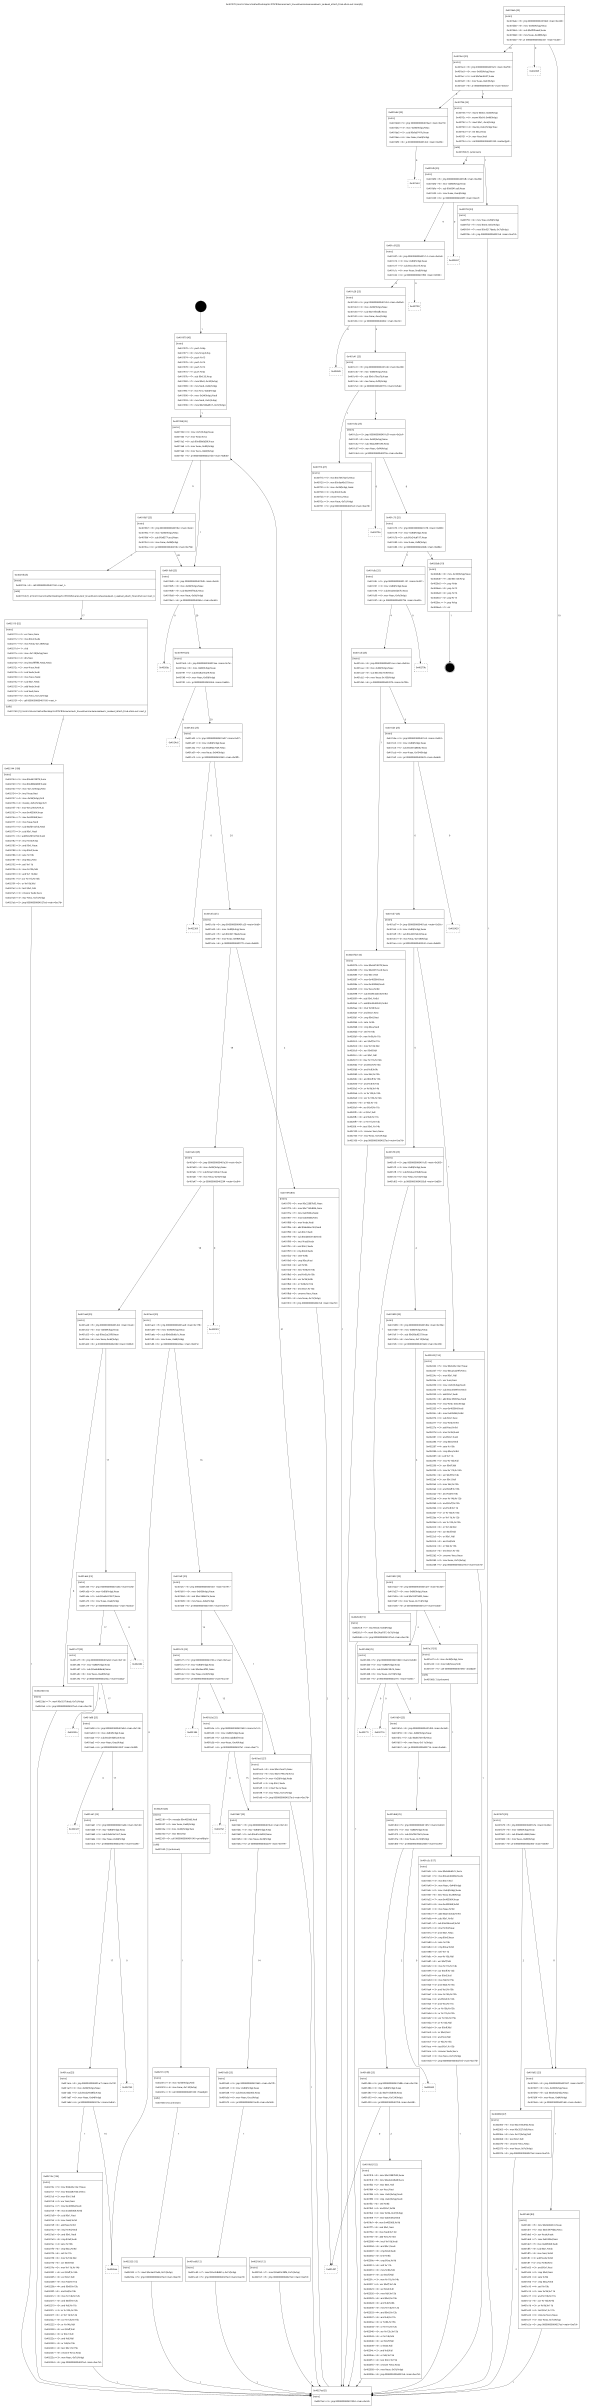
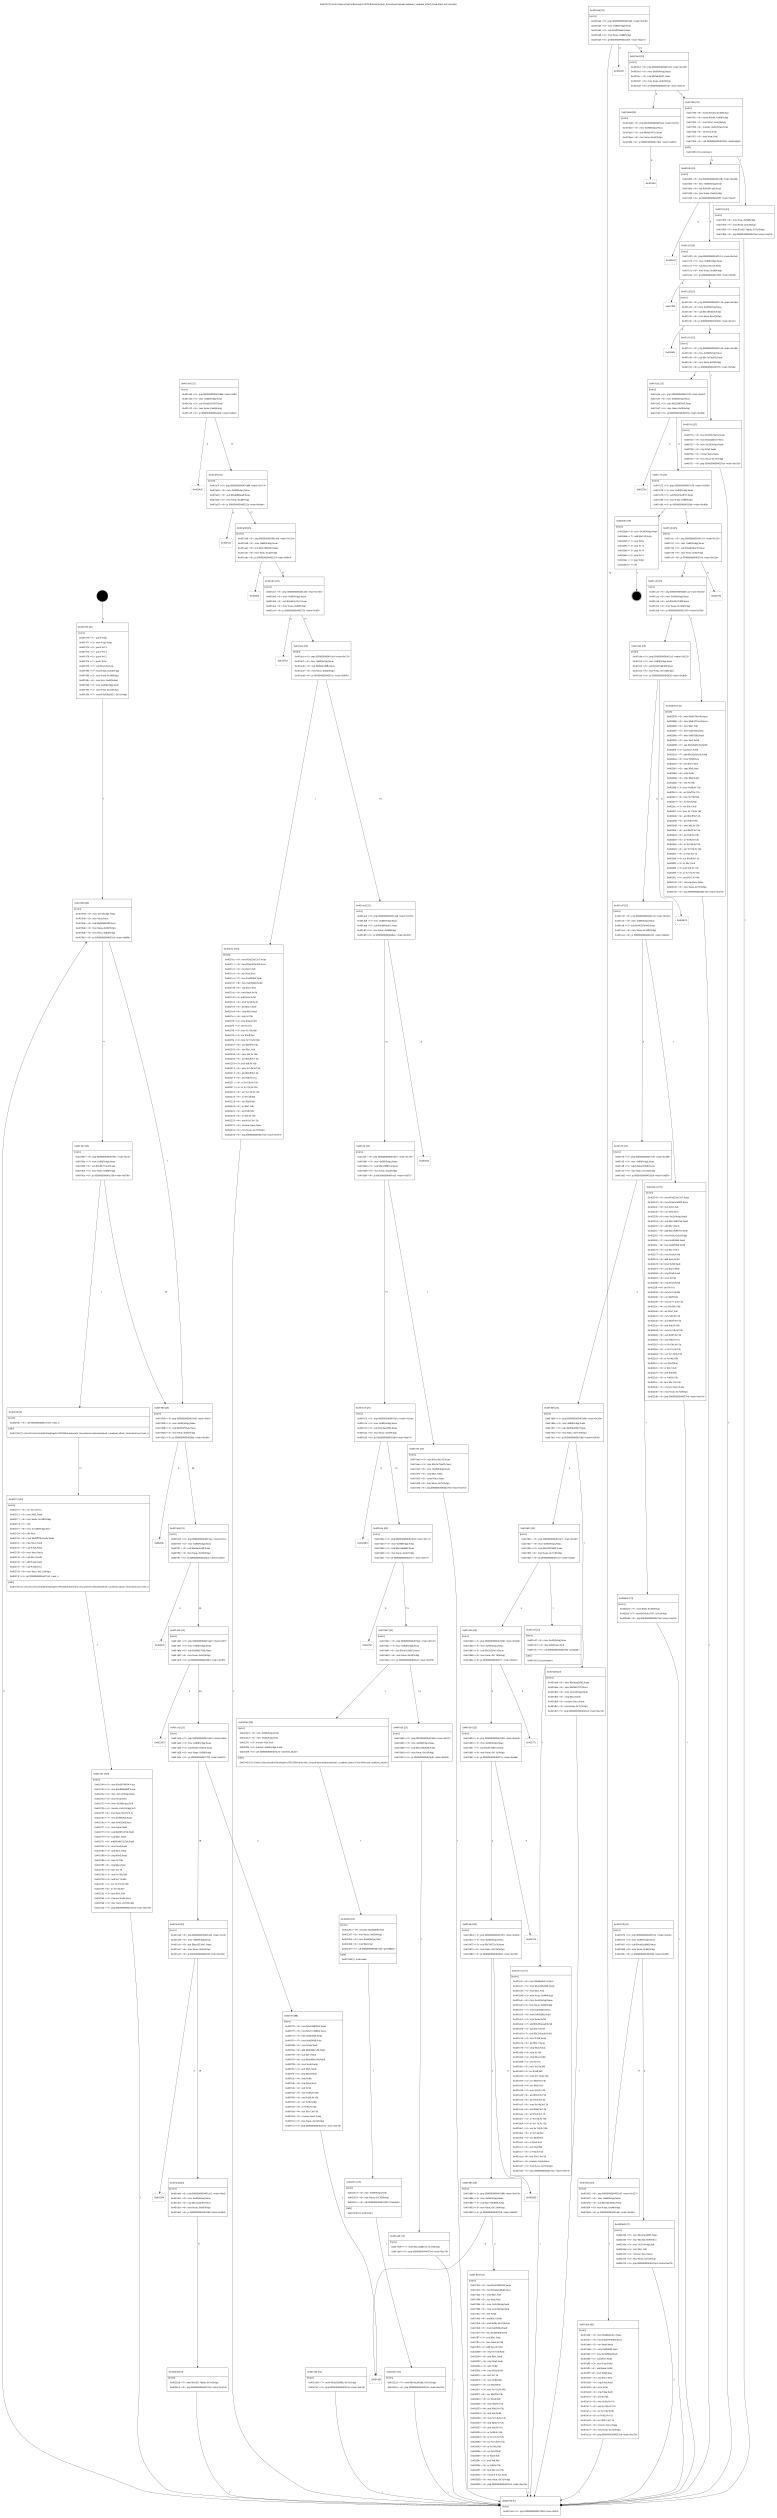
edge "0x401a4d [25]" -> "0x401a66 [25]": removed, label "17"
node "0x401da9 [27]": added
edge "0x401d3b [25]" -> "0x402716": now "0x401d54 [25]" -> "0x402716"
node "0x4022e9 [20]": added
edge "0x401aca [25]" -> "0x4026ee": now "0x401aca [25]" -> "0x401ae3 [25]"
